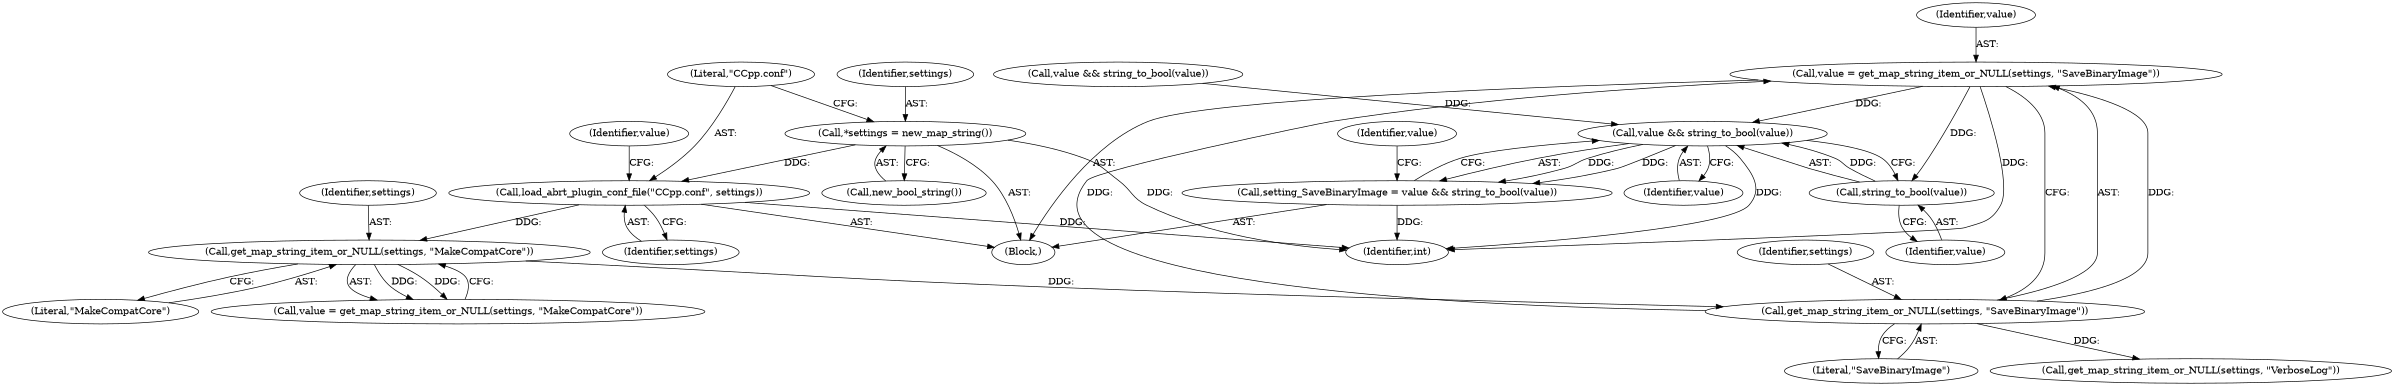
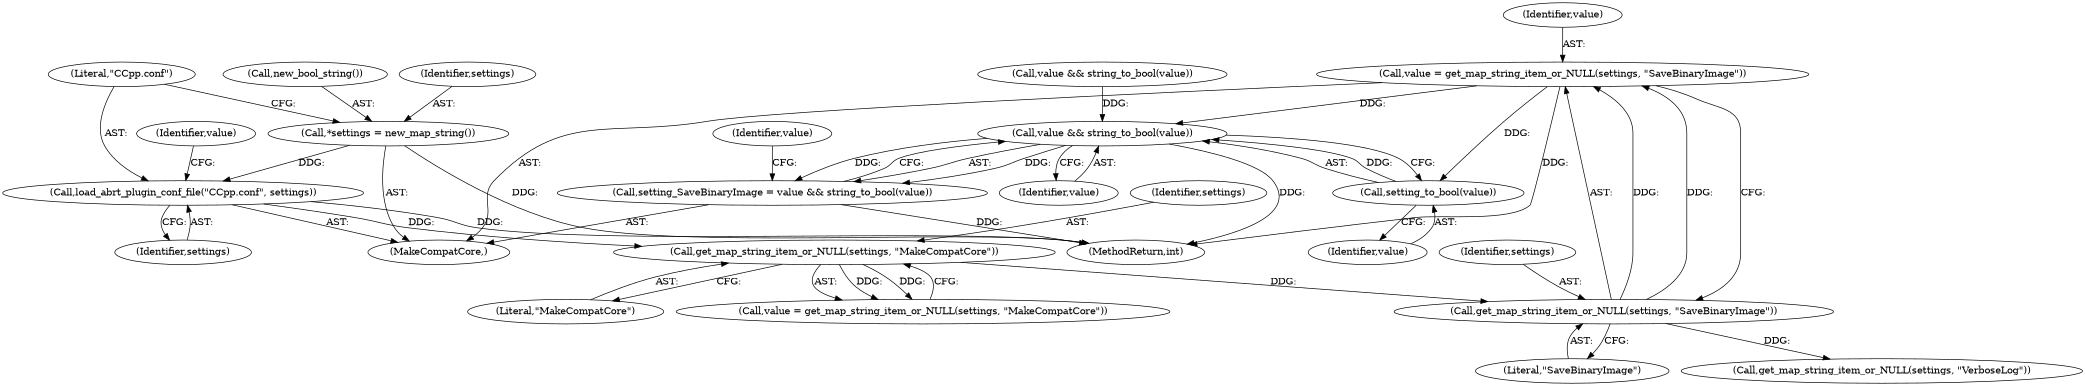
edge "(Call,*settings = new_map_string())" -> "(Call,new_bool_string())": removed, label "CFG:"
node "(Call,string_to_bool(value))": label "(Call,string_to_bool(value))" -> "(Call,setting_to_bool(value))"
node "(Block,)": label "(Block,)" -> "(MakeCompatCore,)"
node "(Identifier,int)": label "(Identifier,int)" -> "(MethodReturn,int)"
